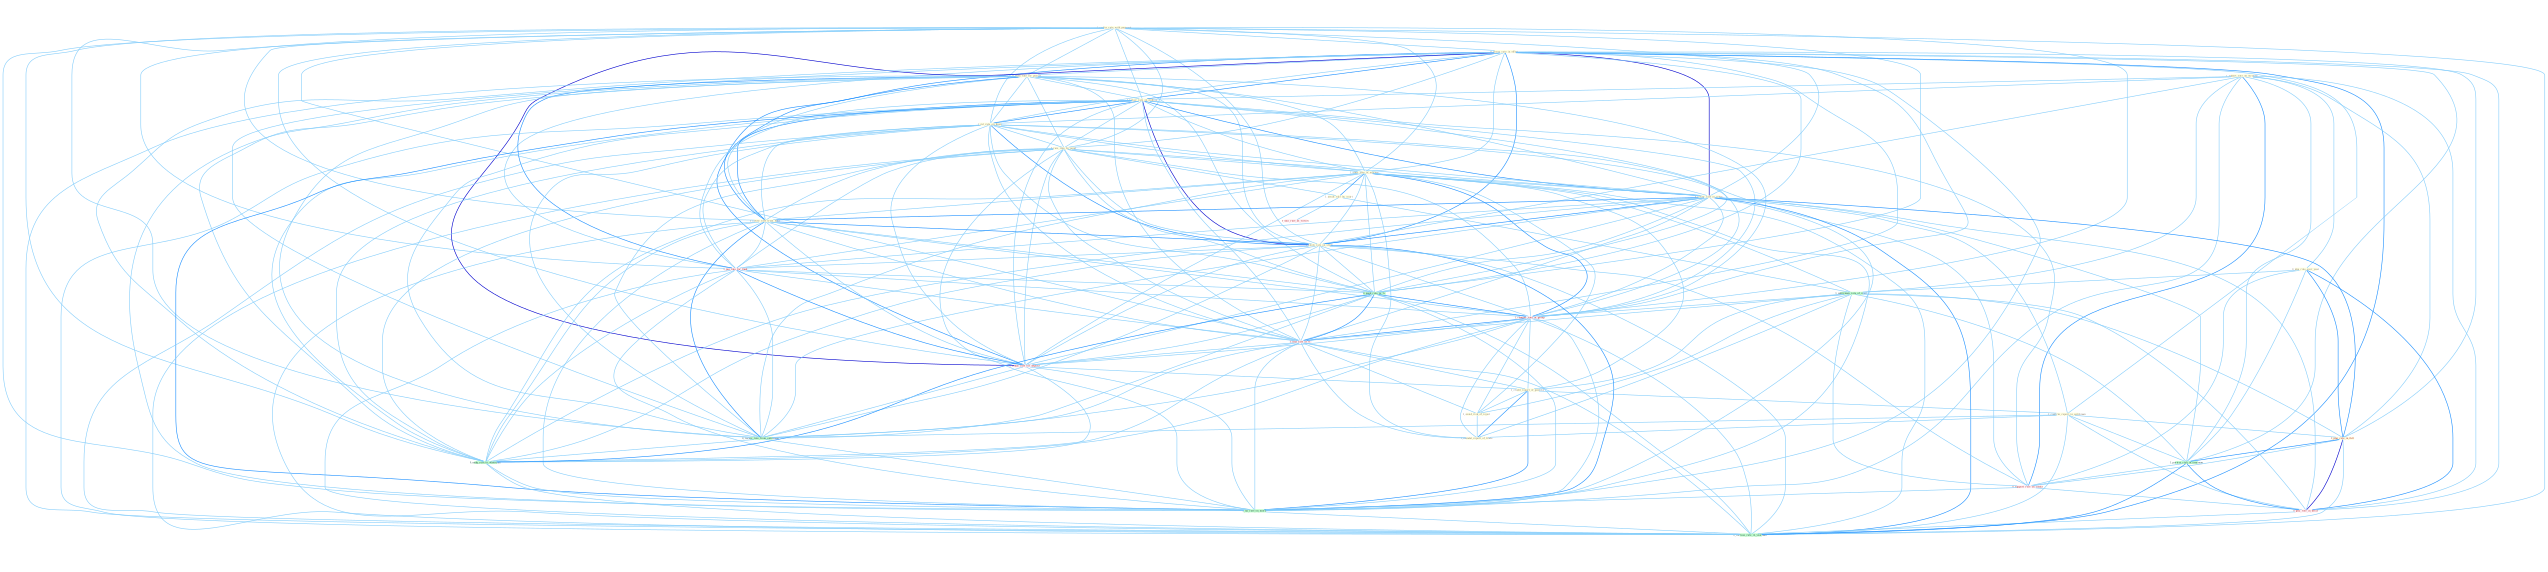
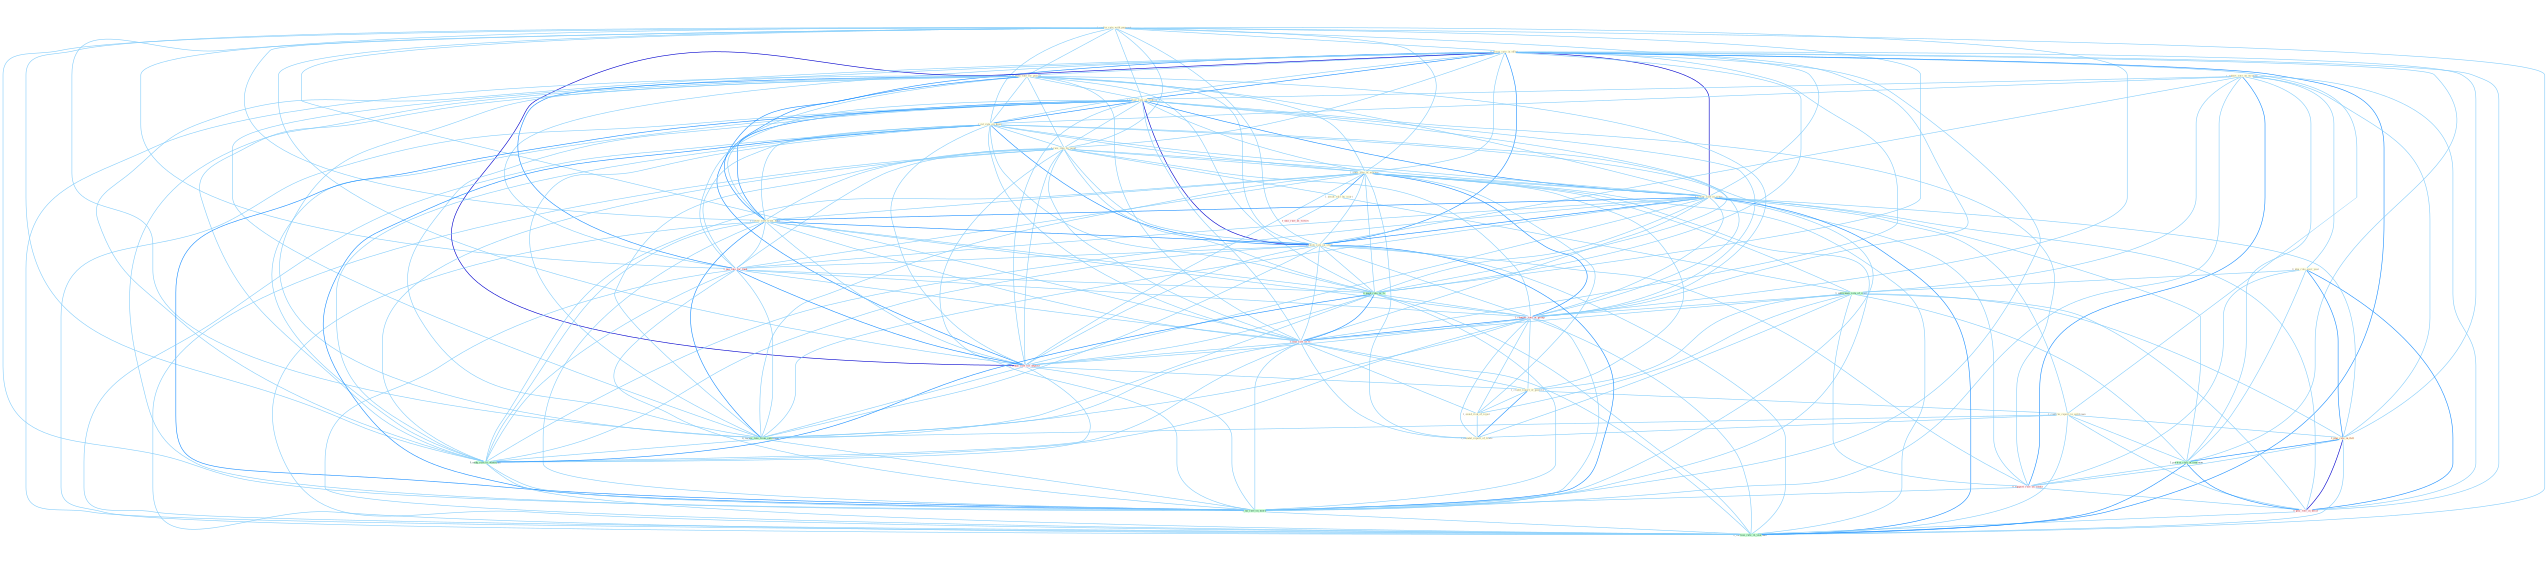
edge "0_lower_rate_in_come" -- "1_plai_role_in_fall": color #1e90ff -> #87cefa
edge "0_push_rate_to_%" -- "1_compar_rate_of_group": color #1e90ff -> #87cefa
edge "1_credit_report_of_genocid" -- "0_ha_rate_on_morn": now "0_cut_rate_on_them" -- "0_ha_rate_on_morn"
